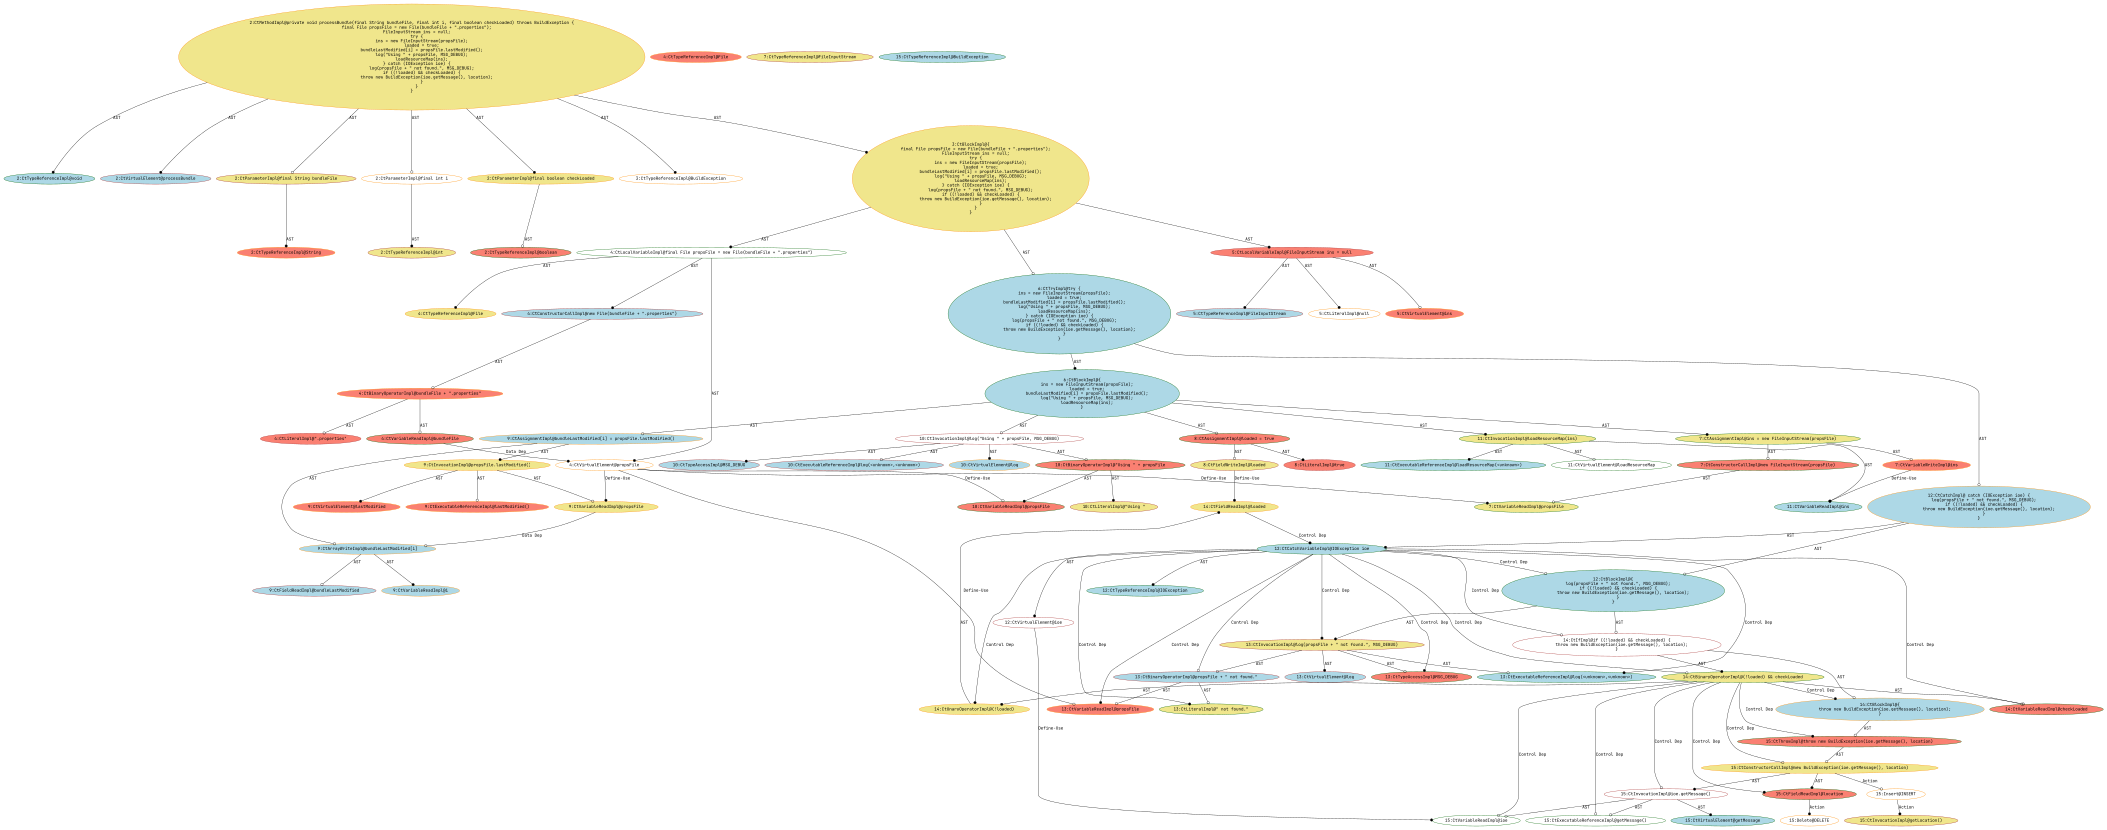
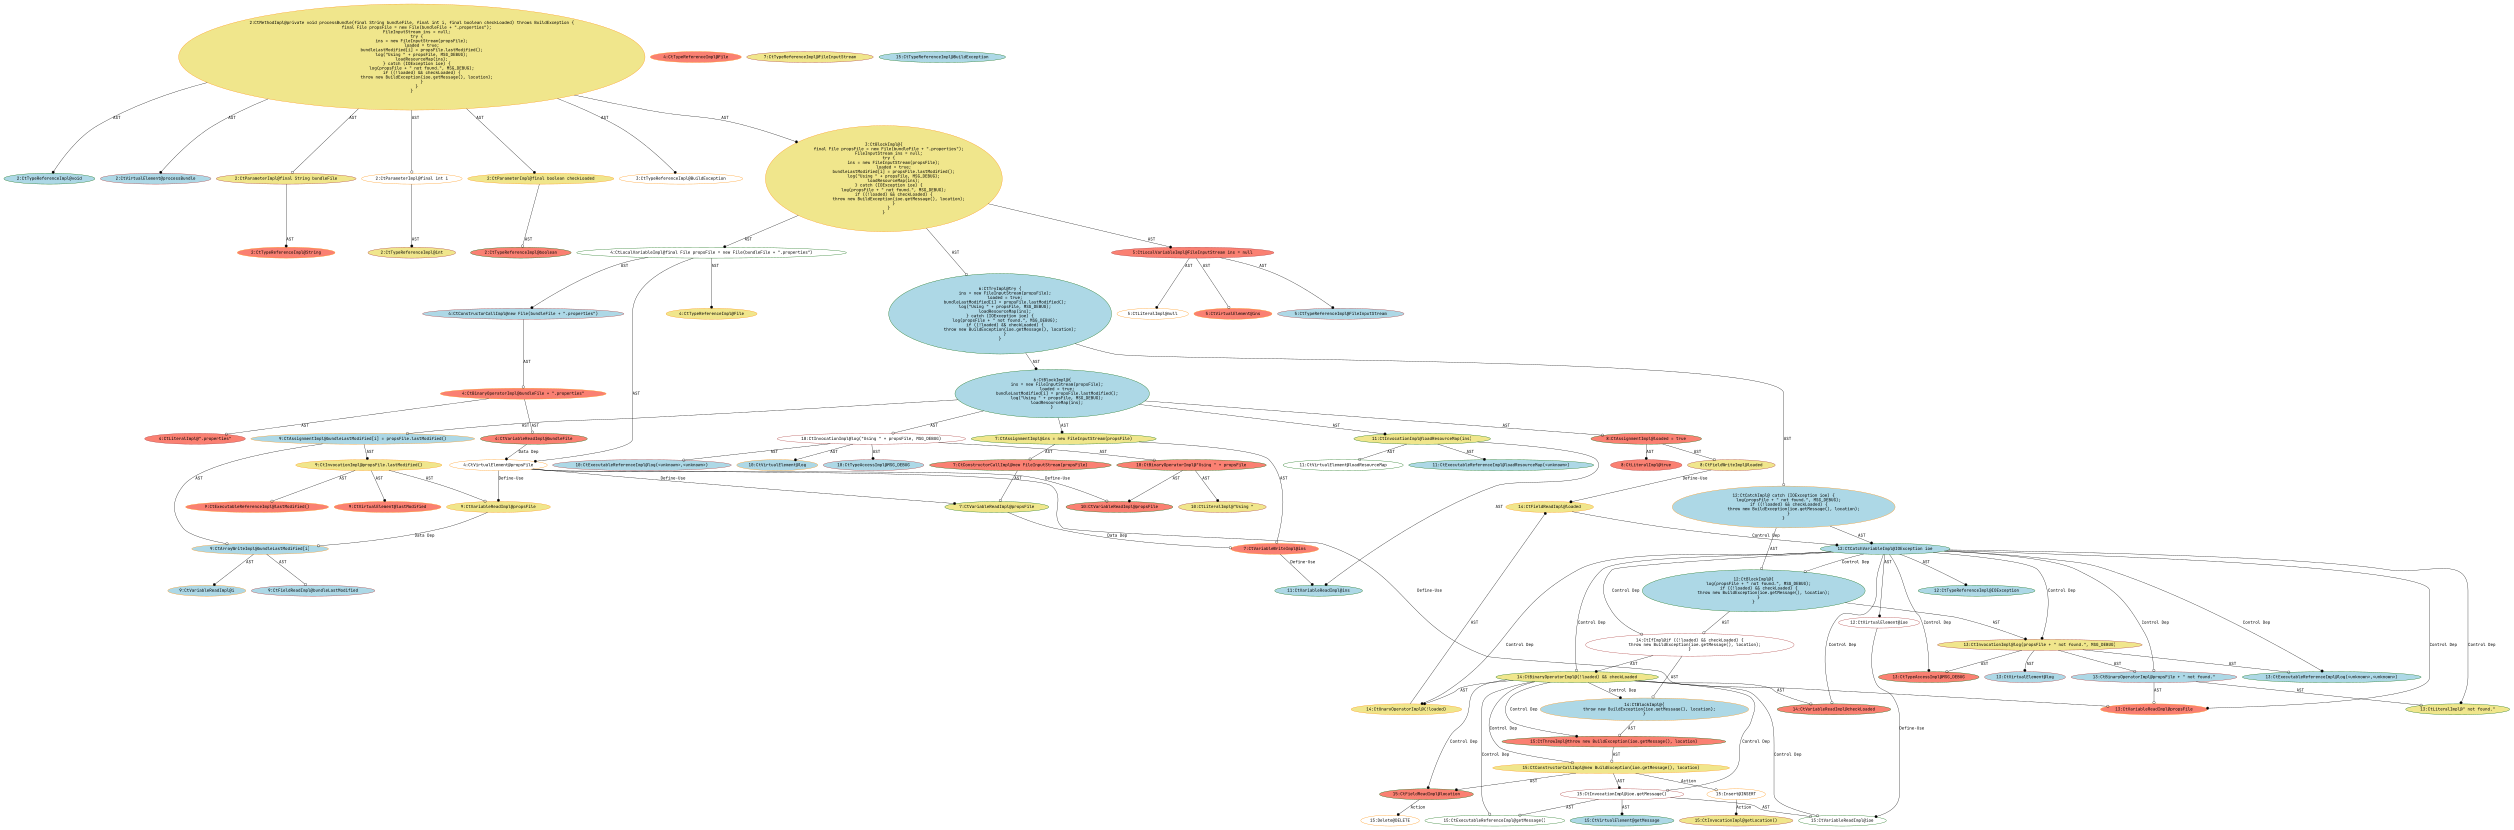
edge "7:CtVariableReadImpl@propsFile" -> "7:CtVariableWriteImpl@ins": added, label "Data Dep"
